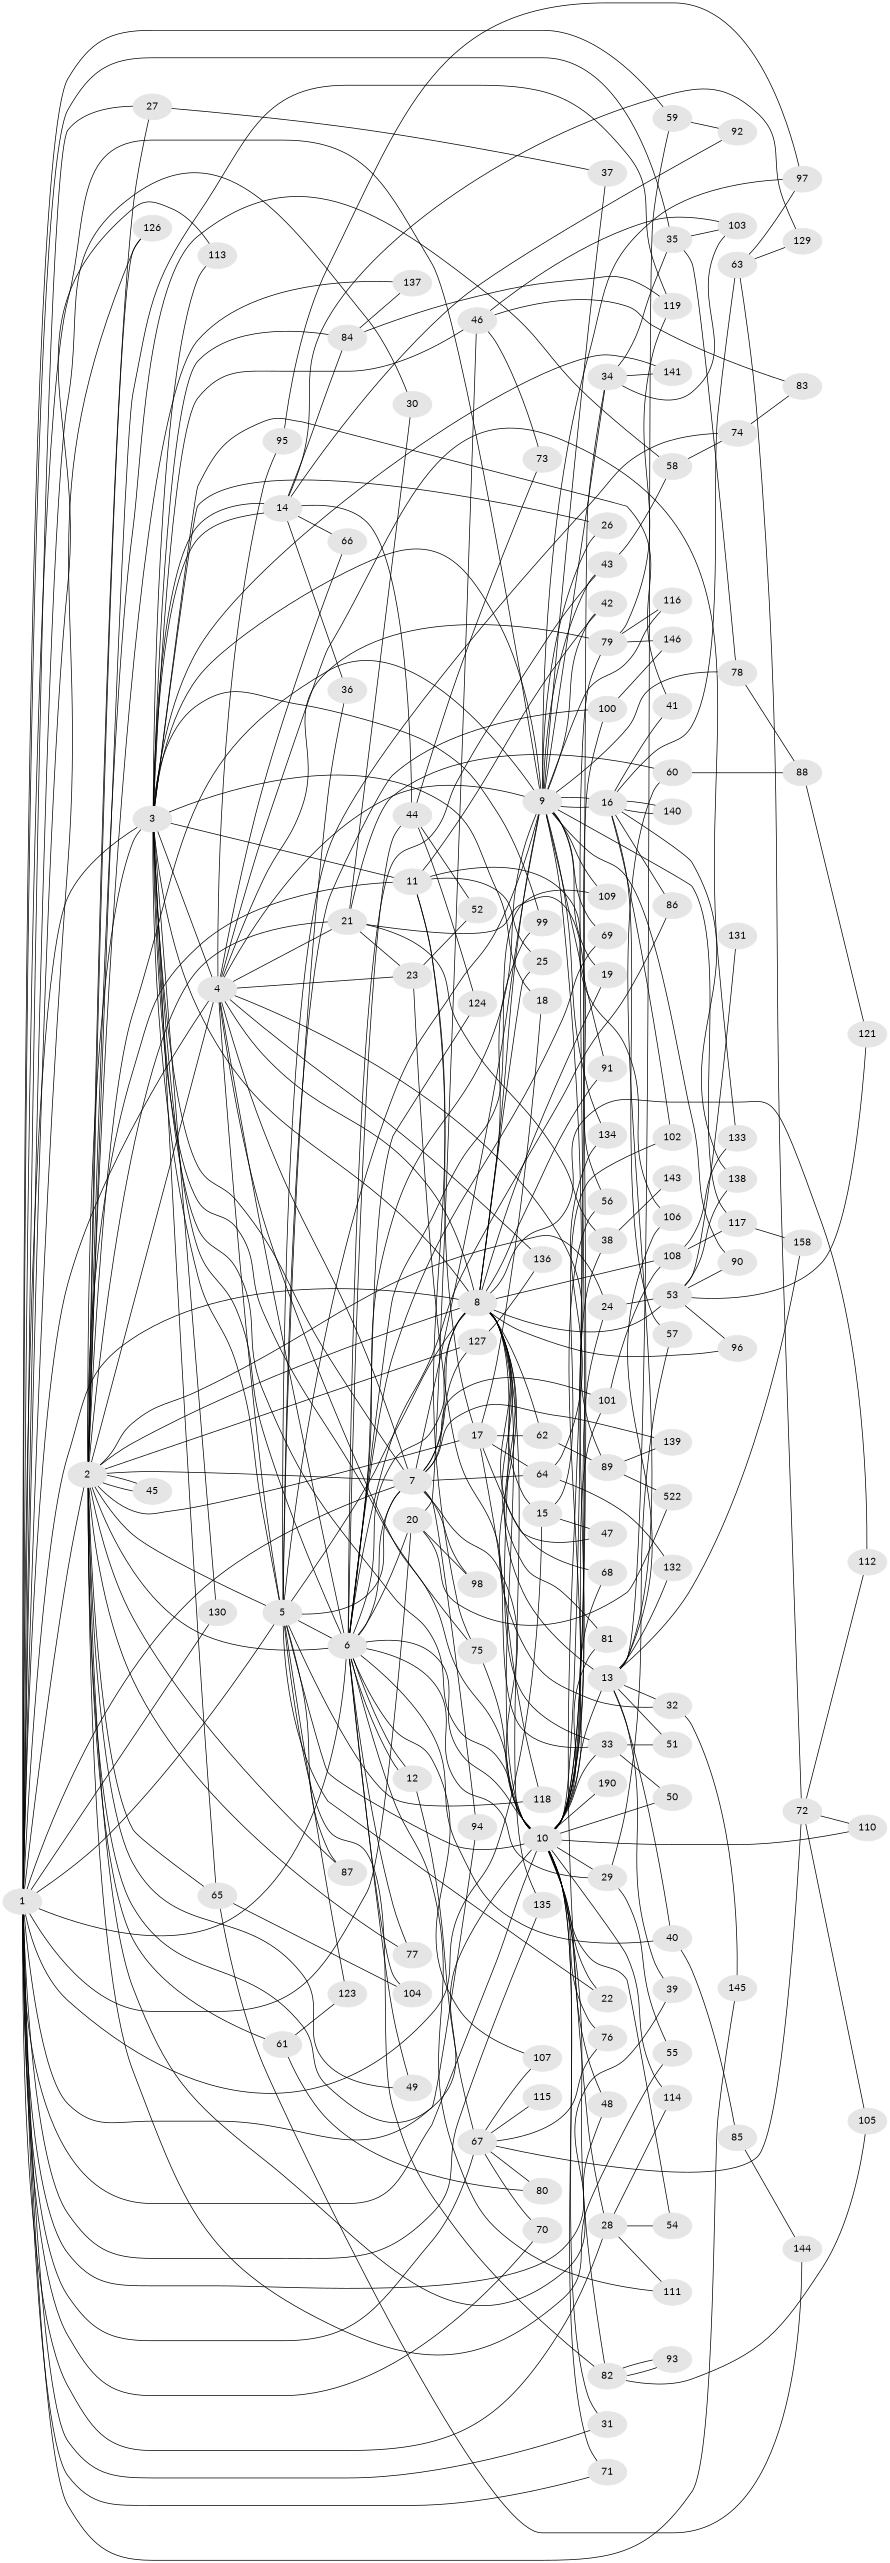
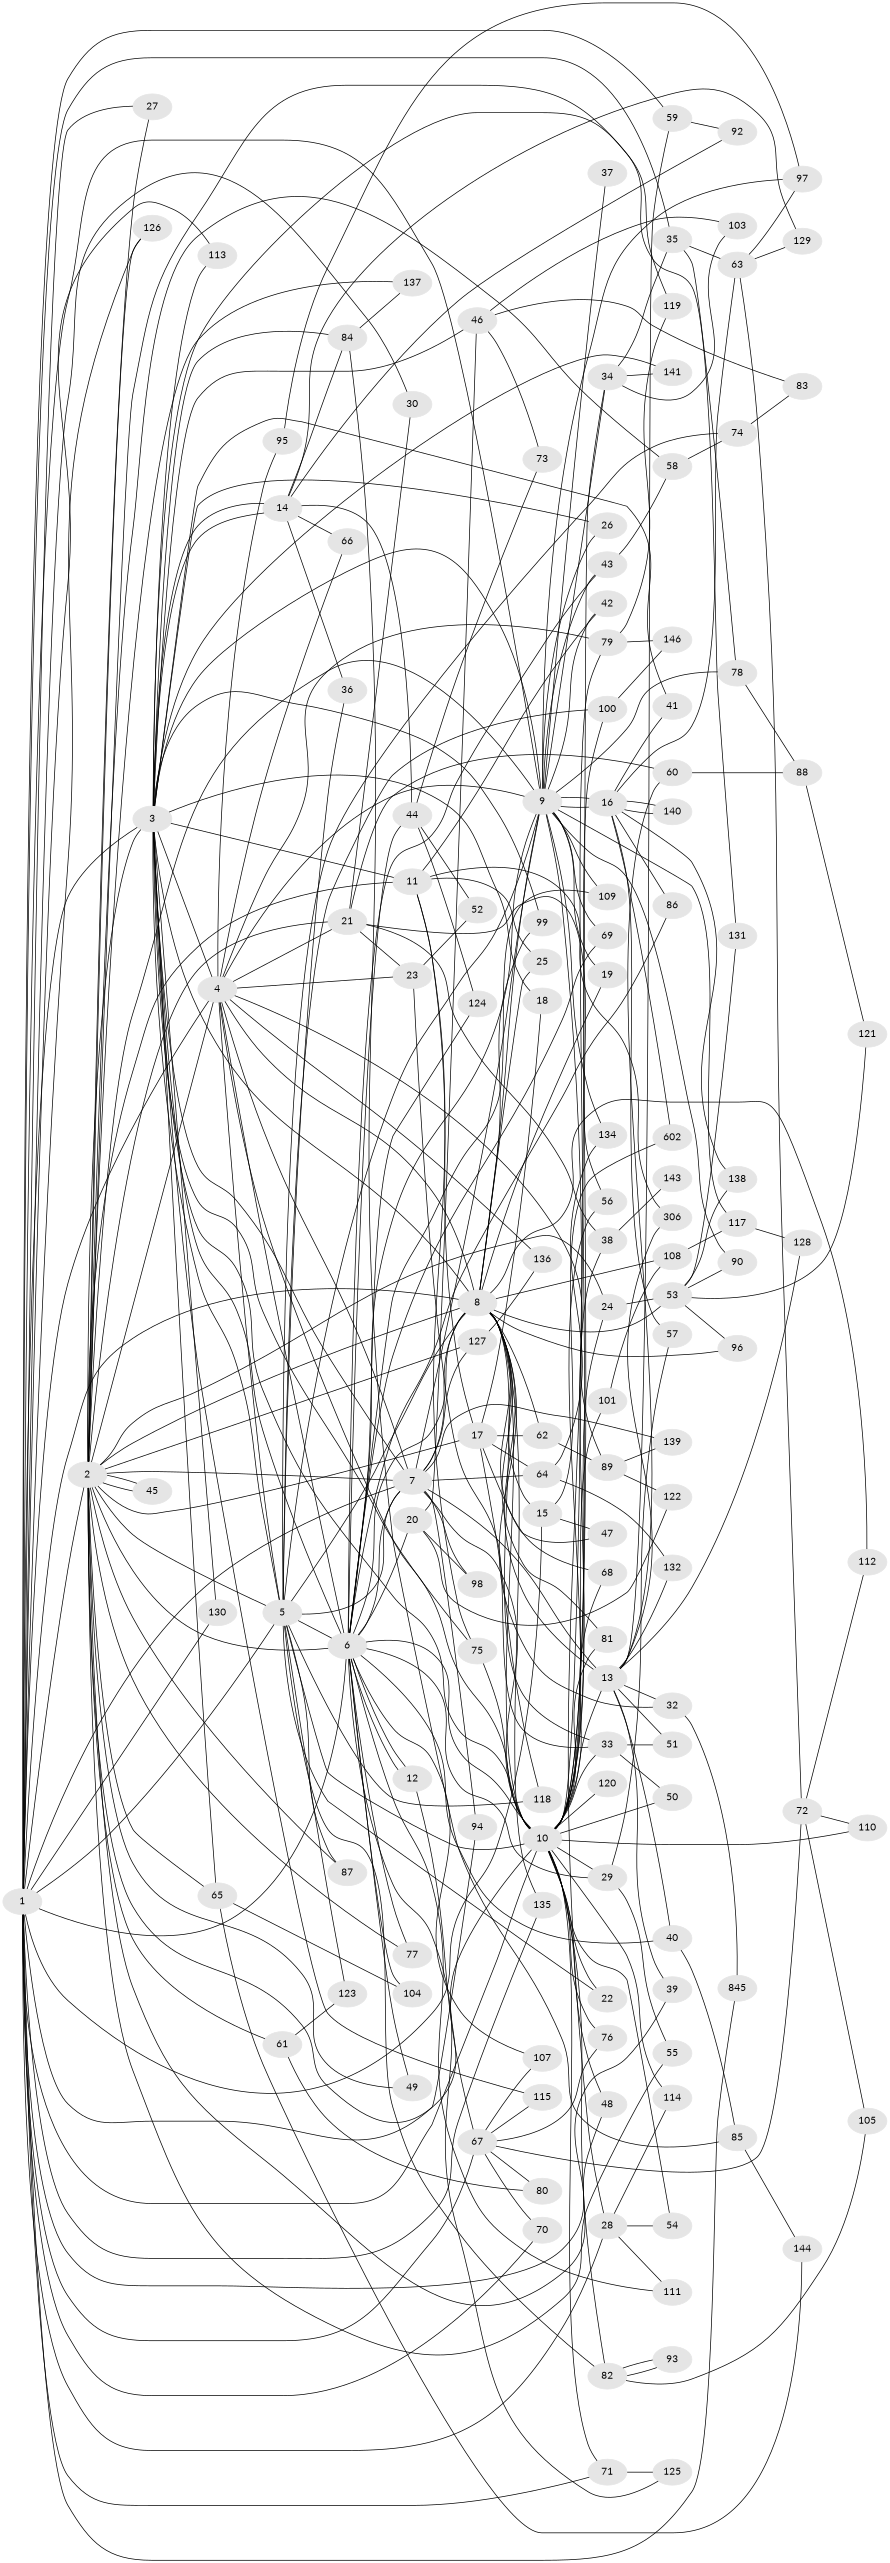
edge "3" -- "131": added
edge "27" -- "37": removed
edge "103" -- "35": now "63" -- "35"
edge "119" -- "84": now "85" -- "84"
node "116": removed
node "91": removed
node "102": label "102" -> "602"
node "133": removed
node "106": label "106" -> "306"
node "158": label "158" -> "128"
edge "101" -- "7": now "13" -- "7"
node "522": label "522" -> "122"
edge "3" -- "115": added
node "190": label "190" -> "120"
edge "20" -- "1": removed
node "145": label "145" -> "845"
node "31": removed
node "125": added
